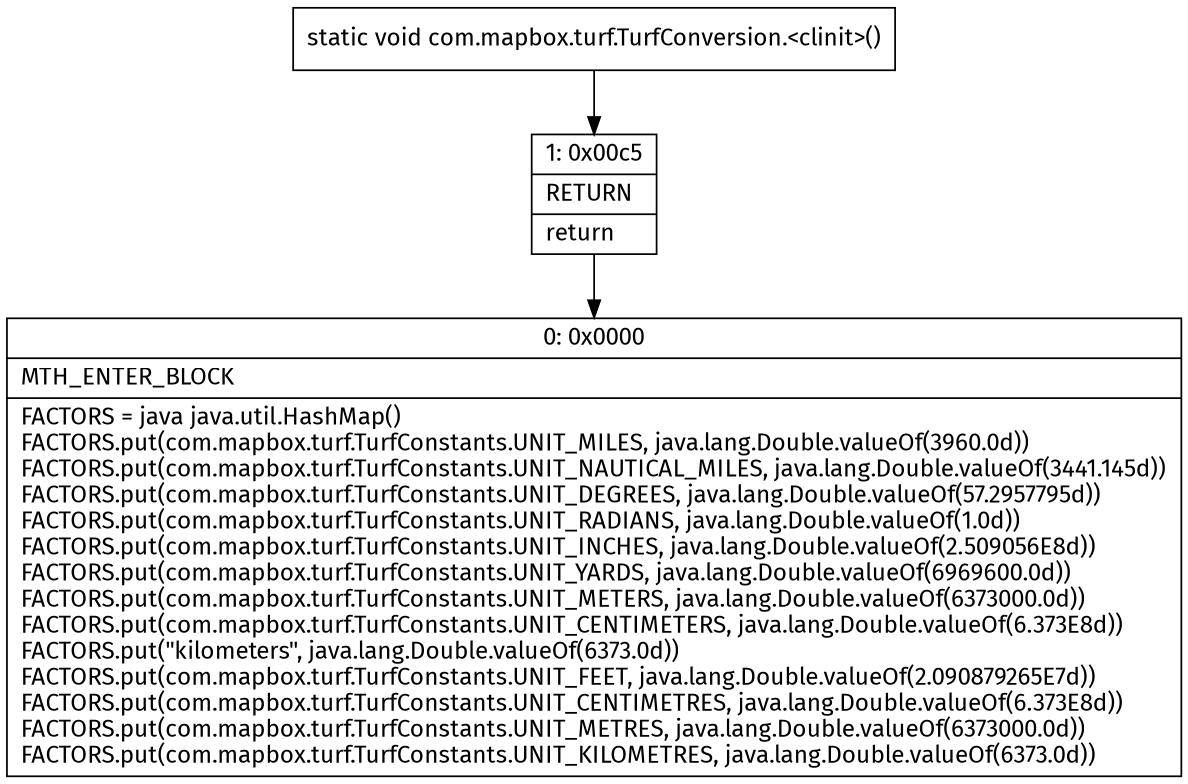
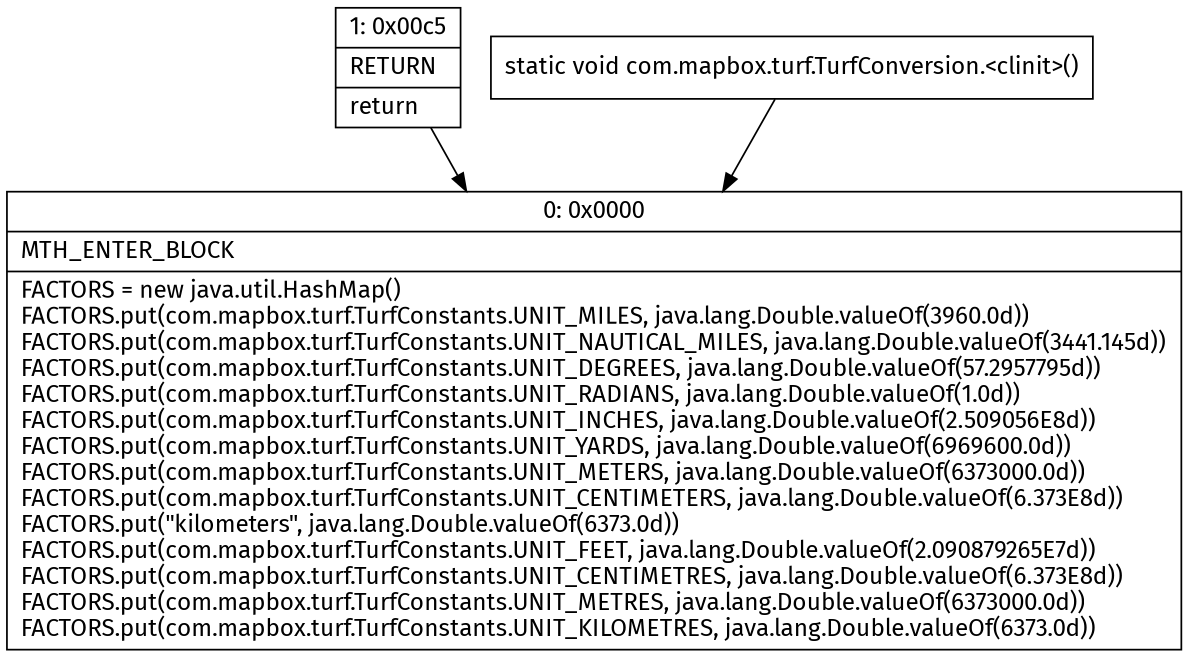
edge "static void com.mapbox.turf.TurfConversion.<clinit>()" -> "1: 0x00c5": now "static void com.mapbox.turf.TurfConversion.<clinit>()" -> "0: 0x0000"
node "0: 0x0000": text "FACTORS = java java.util.HashMap()" -> "FACTORS = new java.util.HashMap()"
